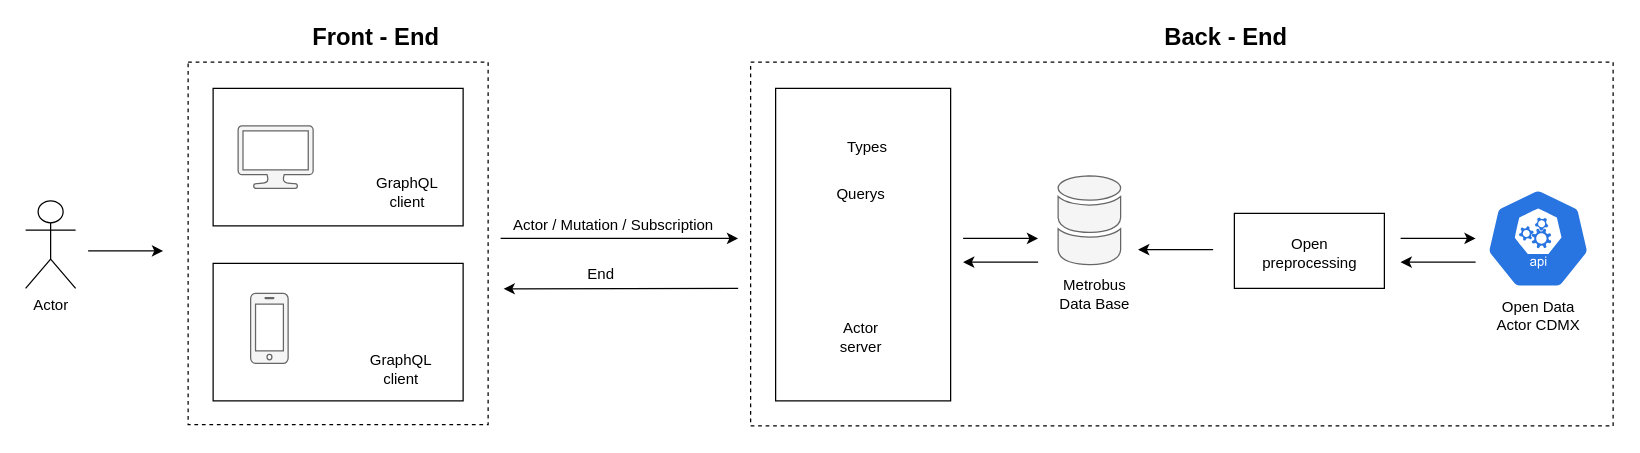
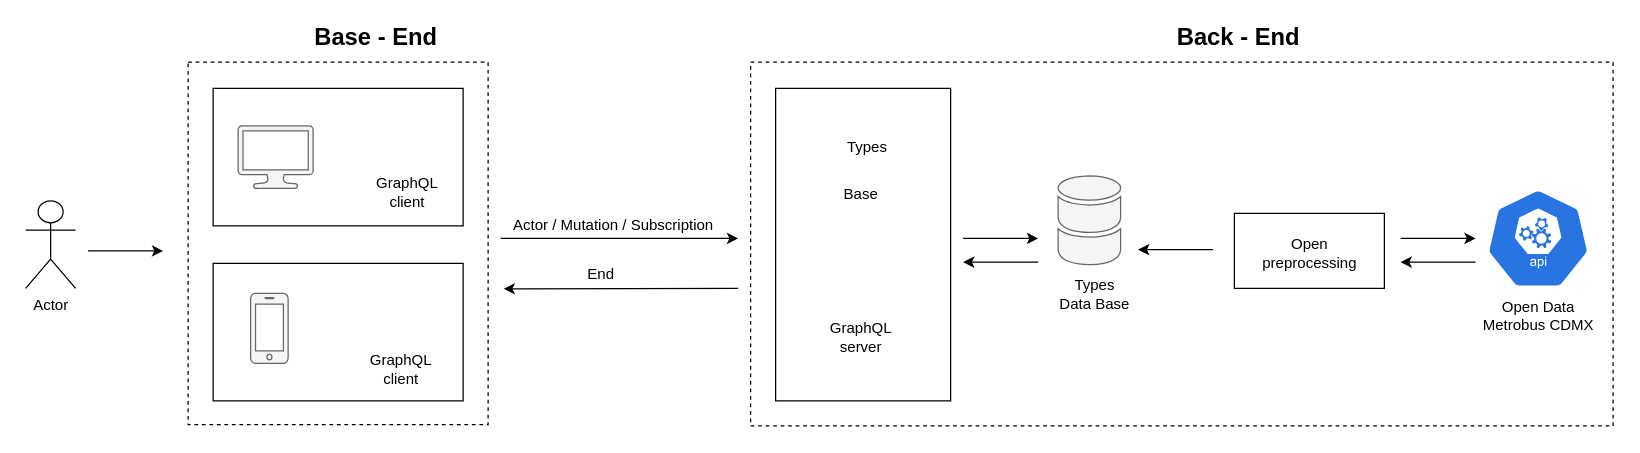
node "Front - End": label "Front - End" -> "Base - End"
node "Back - End": moved (1226, 38) -> (1238, 38)
node "Querys": label "Querys" -> "Base"
node "Metrobus Data Base": label "Metrobus Data Base" -> "Types Data Base"
node "Open Data Actor CDMX": label "Open Data Actor CDMX" -> "Open Data Metrobus CDMX"
node "Actorserver": label "Actorserver" -> "GraphQLserver"
